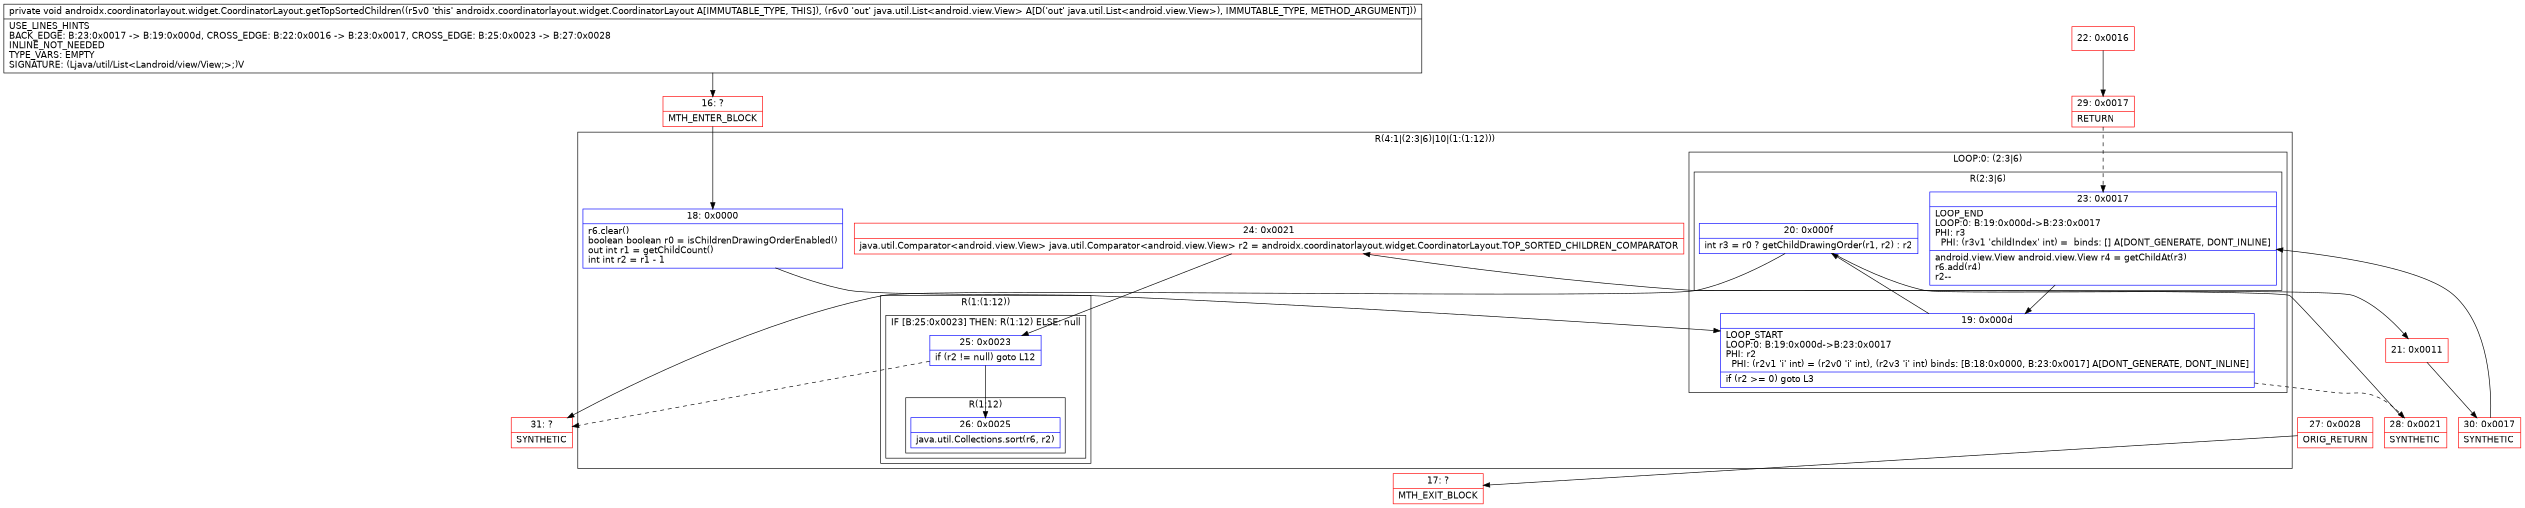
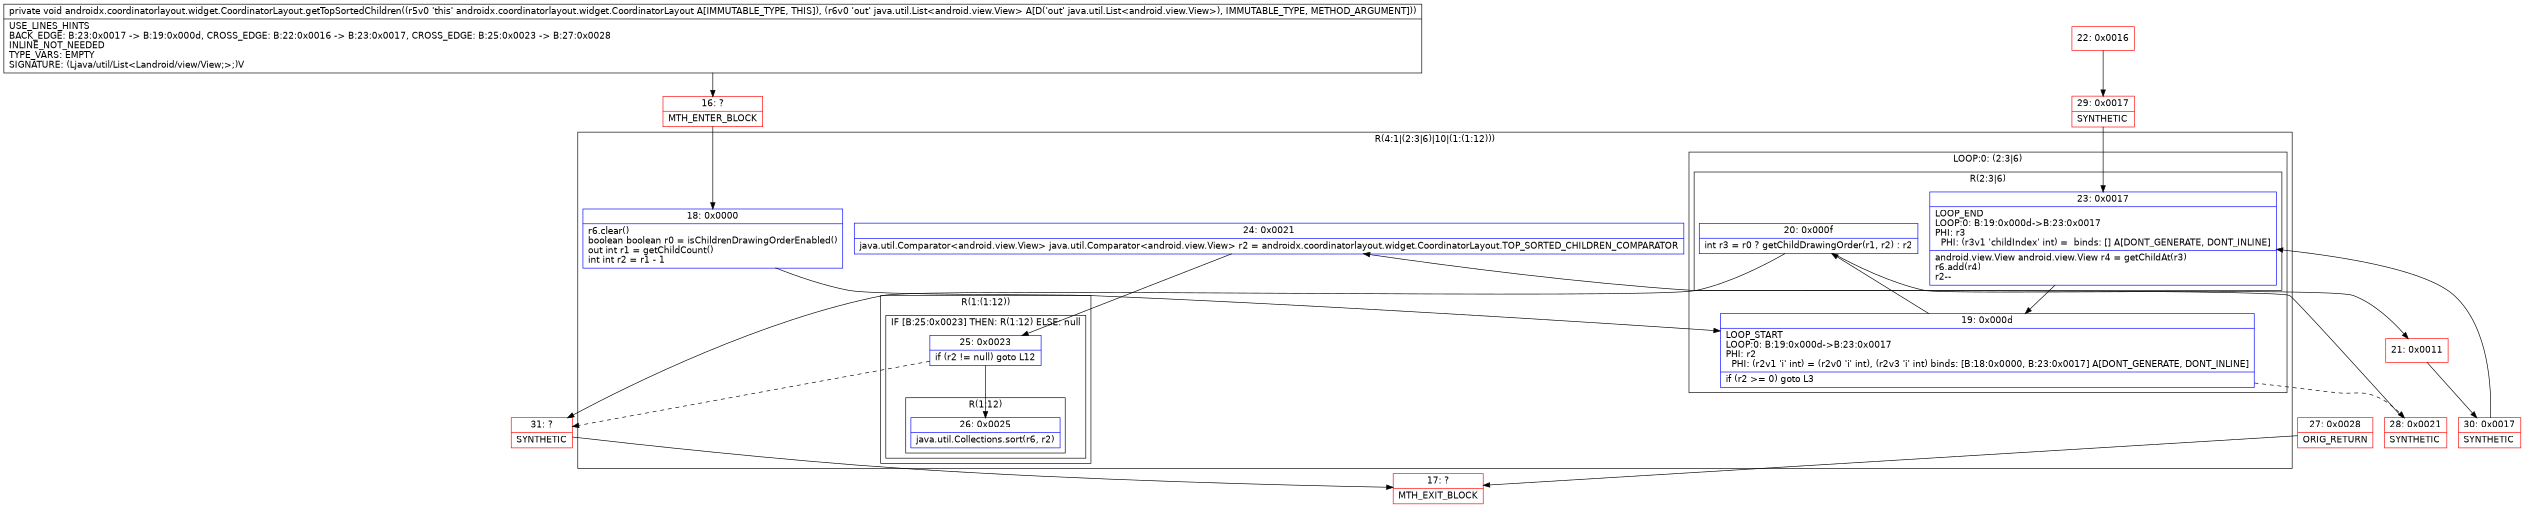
node "29: 0x0017": text "RETURN" -> "SYNTHETIC"
edge "29: 0x0017" -> "23: 0x0017": style dashed -> solid
node "24: 0x0021": color red -> blue
edge "31: ?" -> "17: ?": added
